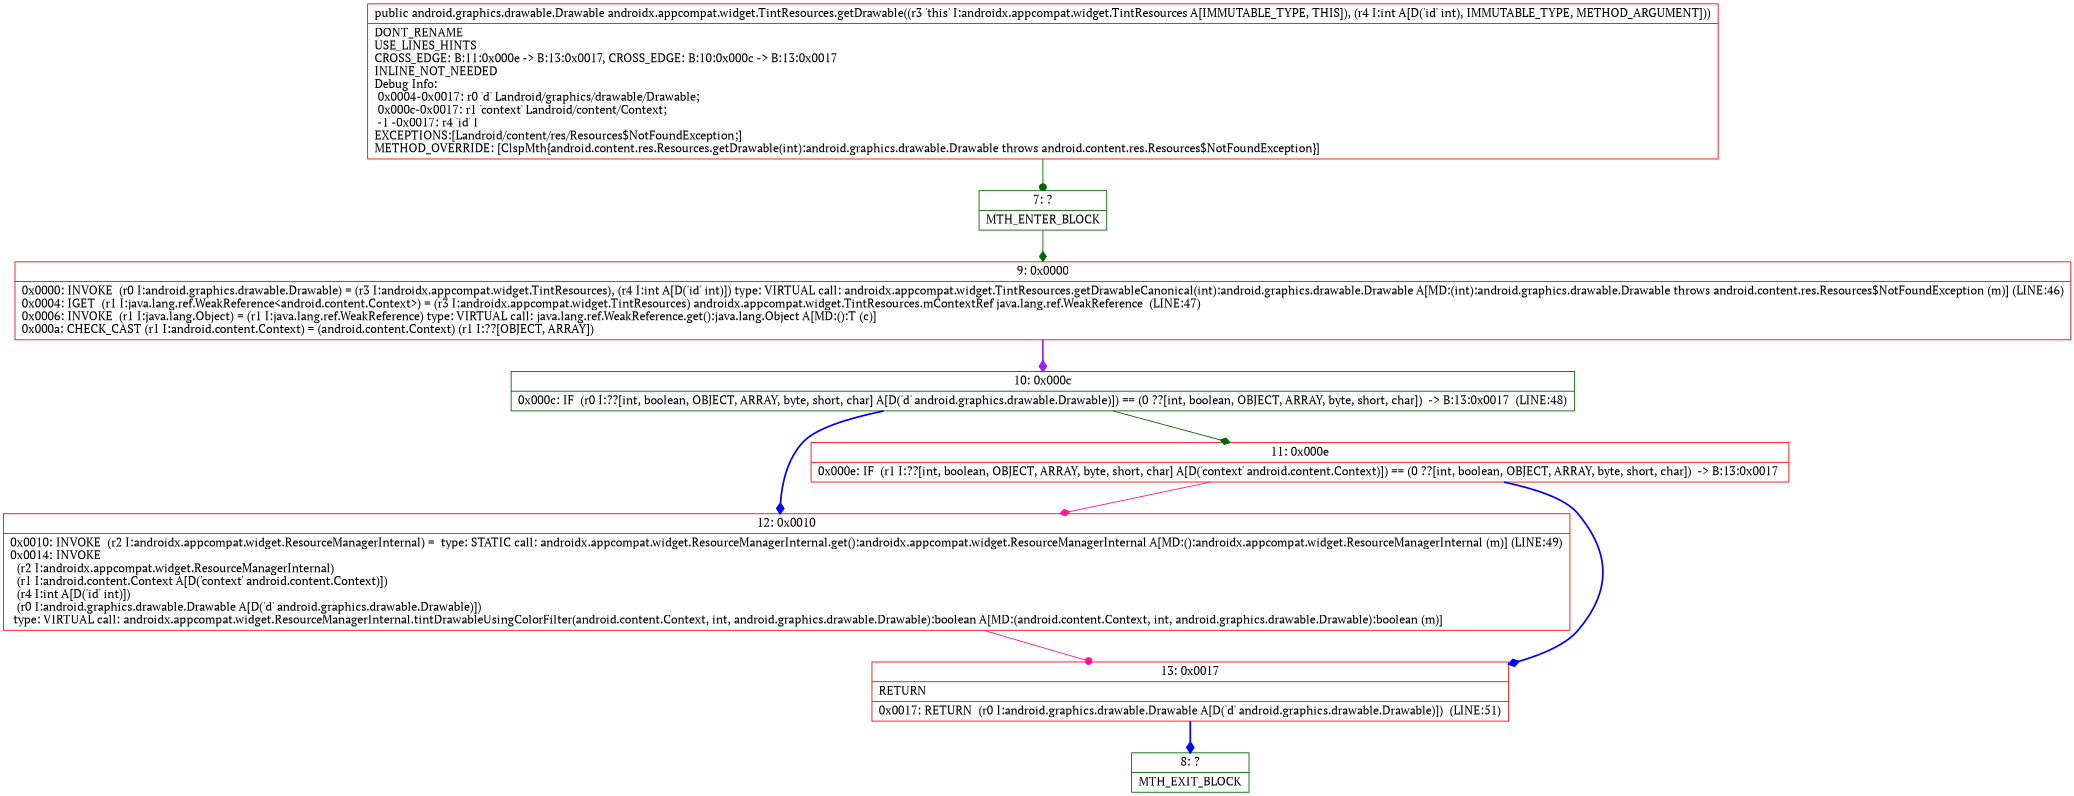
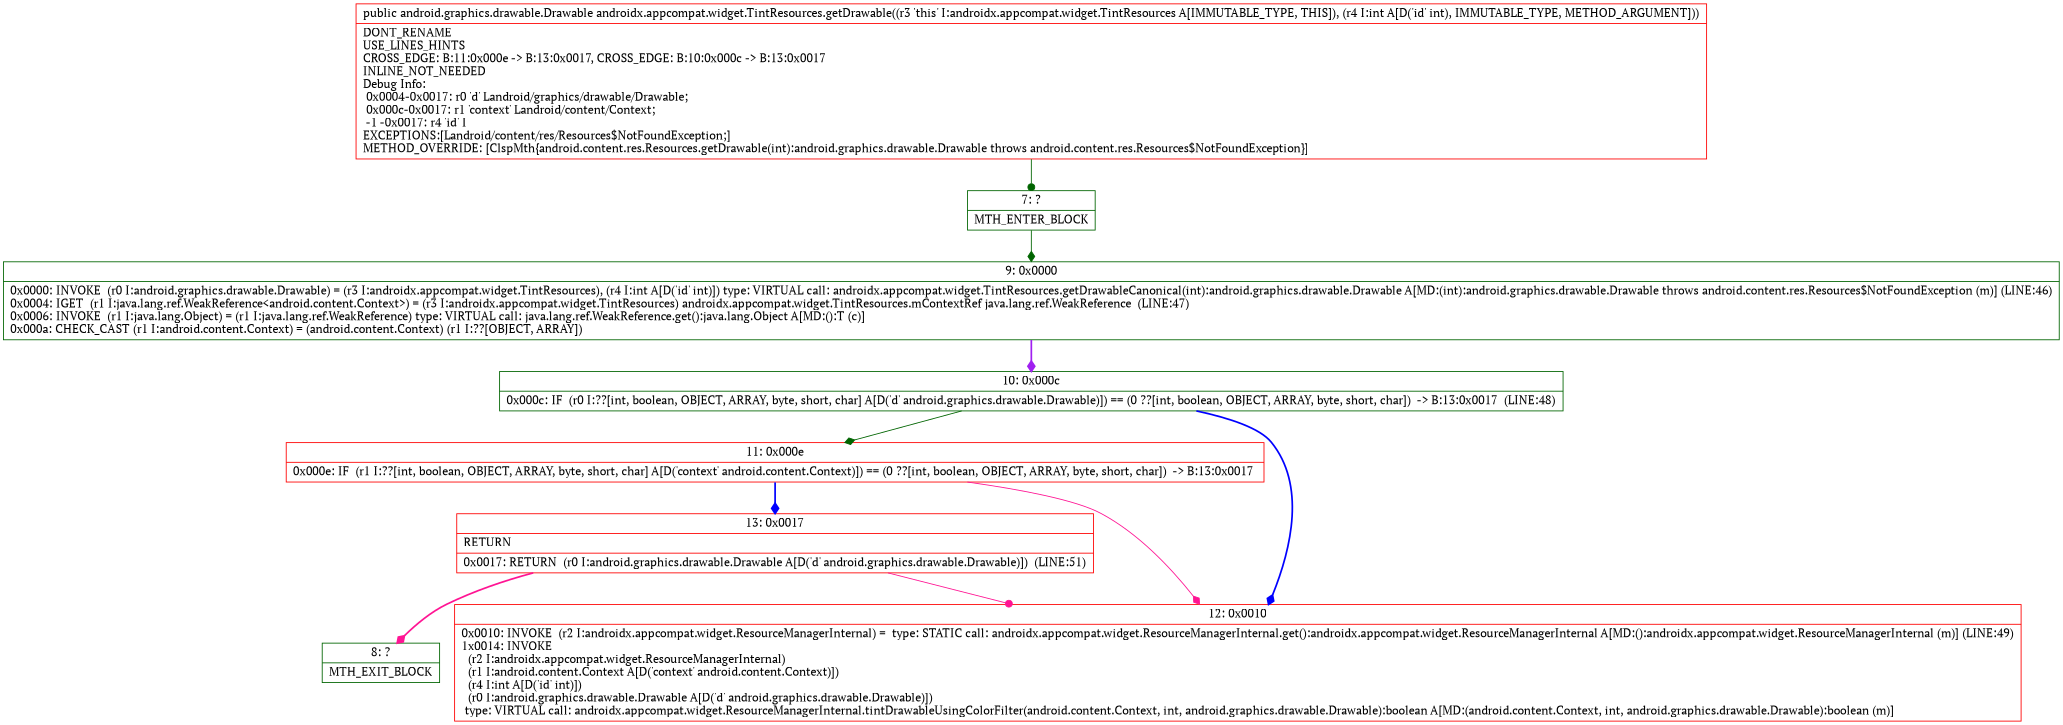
node "9: 0x0000": color red -> darkgreen
node "12: 0x0010": text "0x0014: INVOKE" -> "1x0014: INVOKE"
edge "12: 0x0010" -> "13: 0x0017": reversed
edge "13: 0x0017" -> "8: ?": color blue -> deeppink
